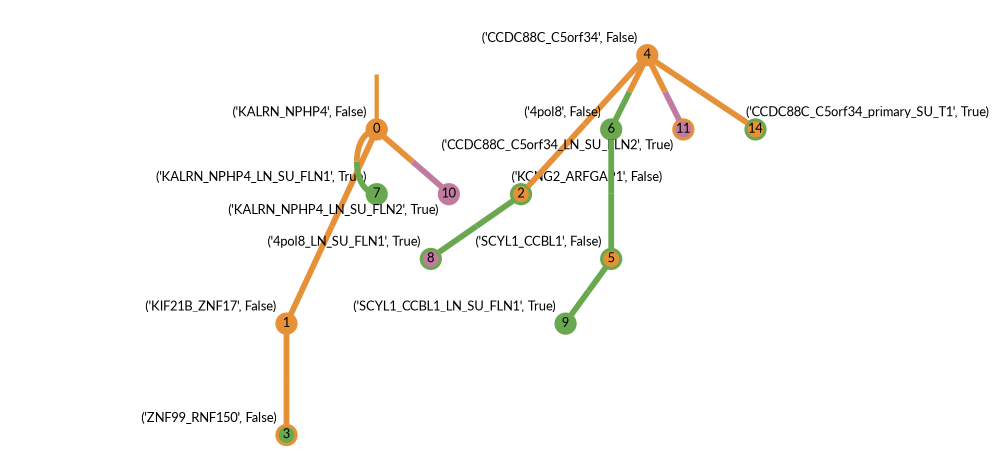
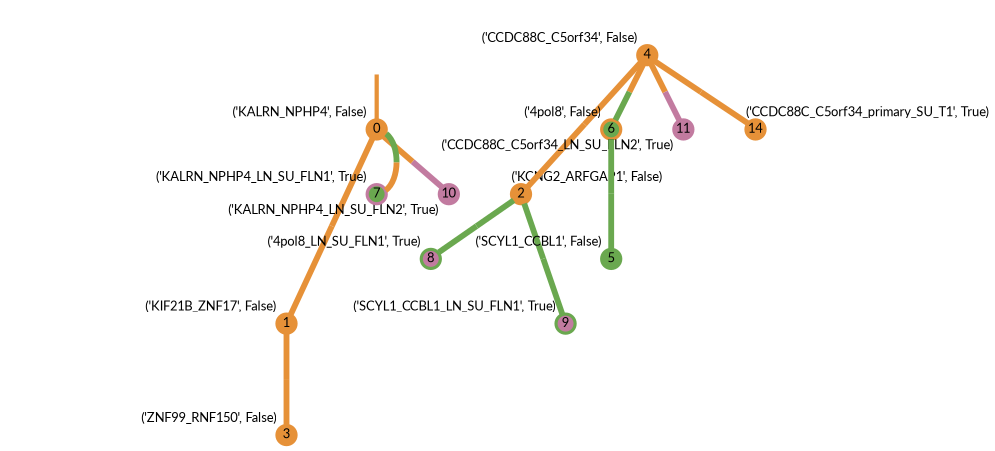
node "6 ('4pol8', False)": color #6aa84fff -> #e69138ff
node "11 ('CCDC88C_C5orf34_LN_SU_FLN2', True)": color #e69138ff -> #c27ba0ff
node "14 ('CCDC88C_C5orf34_primary_SU_T1', True)": color #6aa84fff -> #e69138ff
edge "0 ('KALRN_NPHP4', False)" -> "7 ('KALRN_NPHP4_LN_SU_FLN1', True)": reversed
node "7 ('KALRN_NPHP4_LN_SU_FLN1', True)": color #6aa84fff -> #c27ba0ff
node "2 ('KCNG2_ARFGAP1', False)": color #6aa84fff -> #e69138ff
node "5 ('SCYL1_CCBL1', False)": fillcolor #e69138ff -> #6aa84fff
edge "5 ('SCYL1_CCBL1', False)" -> "9 ('SCYL1_CCBL1_LN_SU_FLN1', True)": now "2 ('KCNG2_ARFGAP1', False)" -> "9 ('SCYL1_CCBL1_LN_SU_FLN1', True)"
node "9 ('SCYL1_CCBL1_LN_SU_FLN1', True)": fillcolor #6aa84fff -> #c27ba0ff
node "3 ('ZNF99_RNF150', False)": fillcolor #6aa84fff -> #e69138ff
